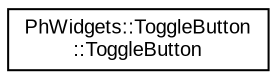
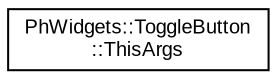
node "PhWidgets::ToggleButton ::ToggleButton": label "PhWidgets::ToggleButton ::ToggleButton" -> "PhWidgets::ToggleButton ::ThisArgs"
